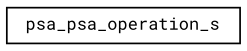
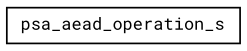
node "psa_psa_operation_s": label "psa_psa_operation_s" -> "psa_aead_operation_s"
